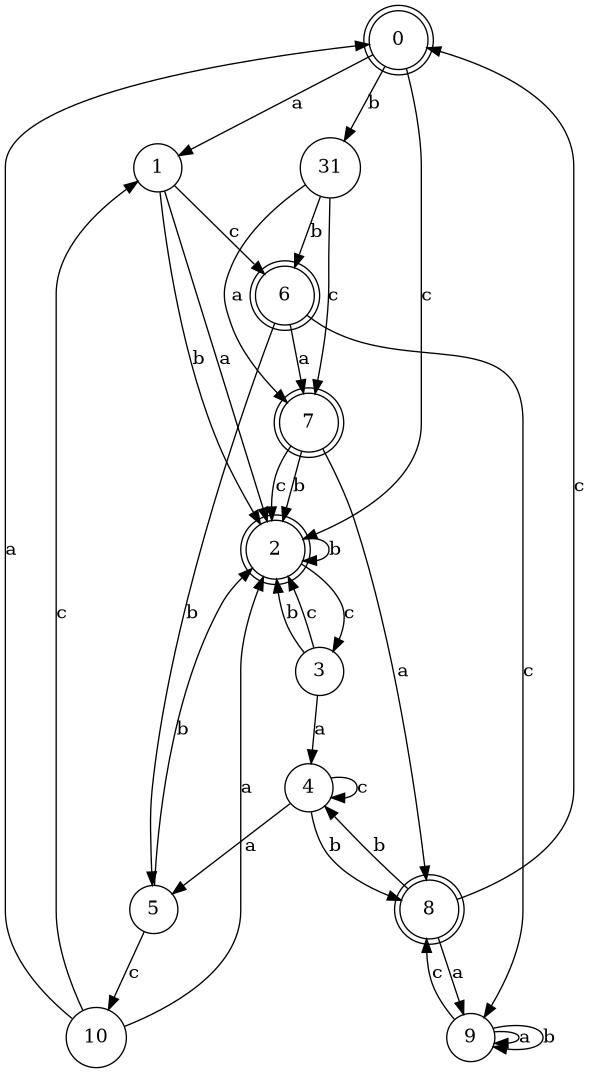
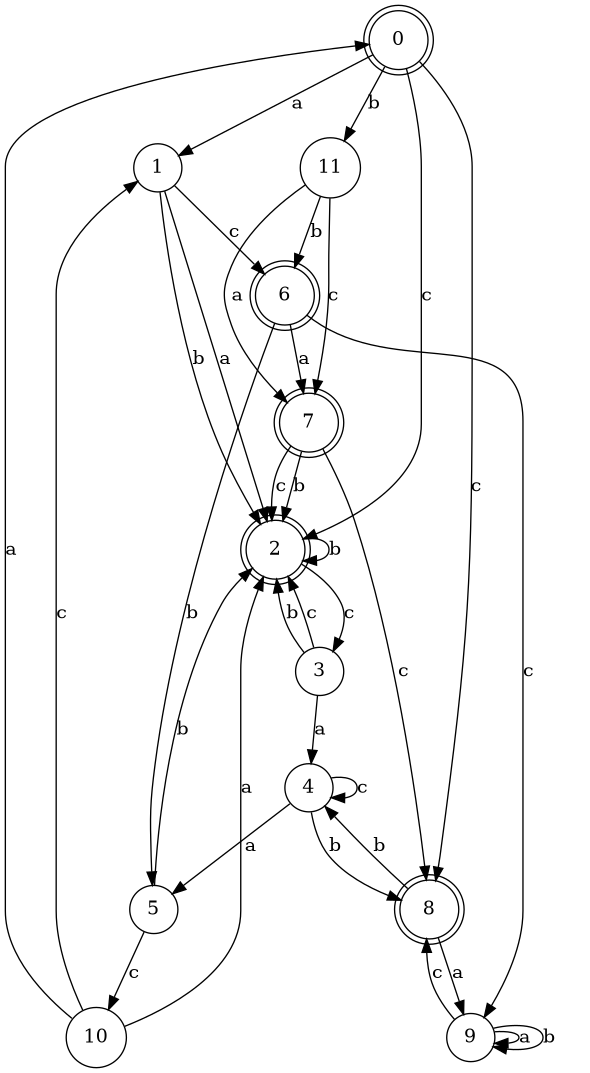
node "31": label "31" -> "11"
edge "8" -> "0": reversed
edge "7" -> "8": label "a" -> "c"
